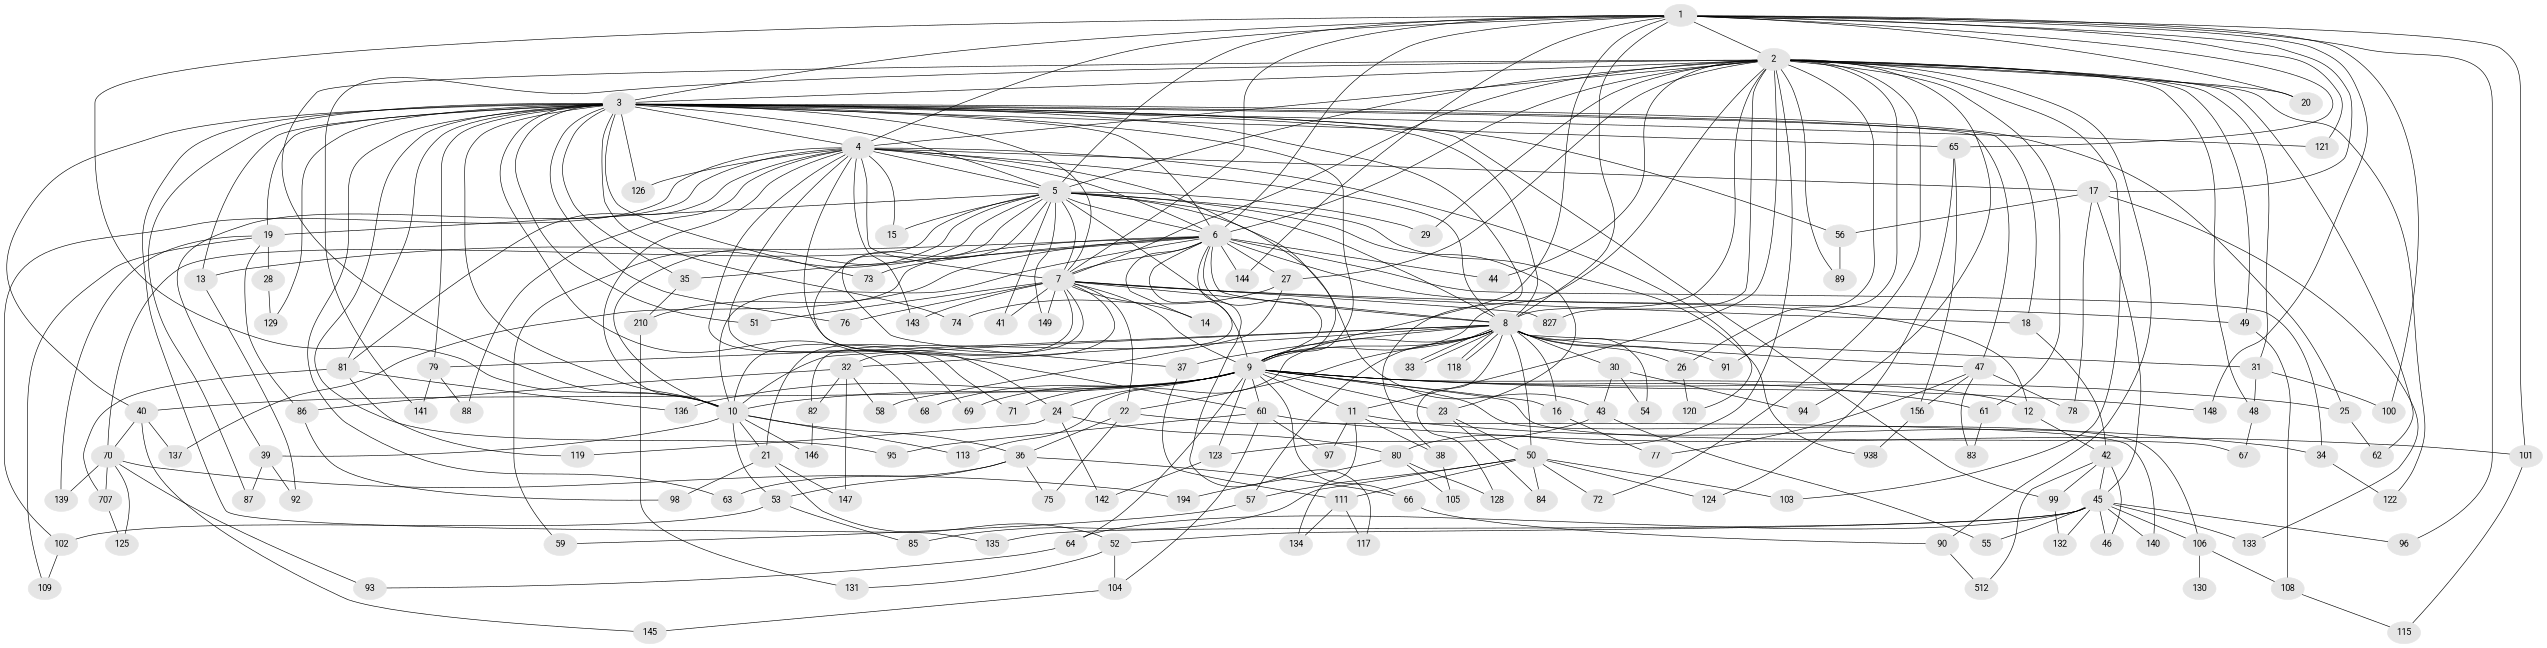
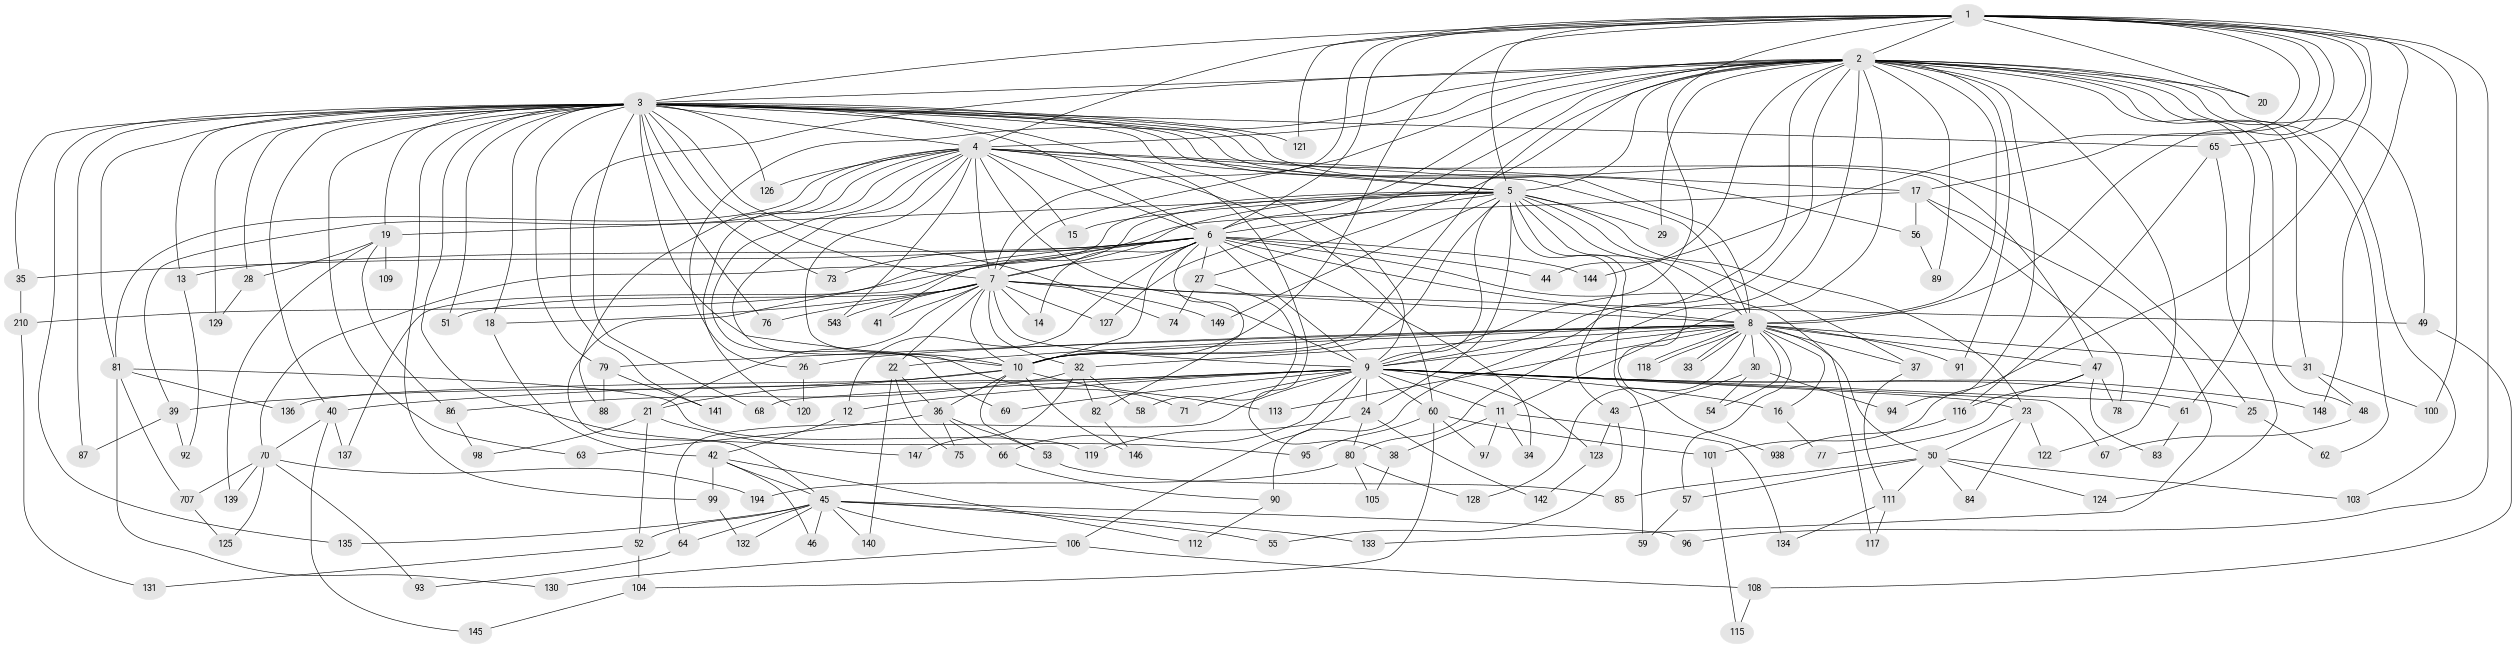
edge "3" -- "28": added
node "143": label "143" -> "543"
node "827": label "827" -> "127"
edge "9" -- "10": removed
node "156": label "156" -> "116"
edge "34" -- "122": now "23" -- "122"
node "72": removed
node "102": removed
edge "81" -- "130": added
node "512": label "512" -> "112"
